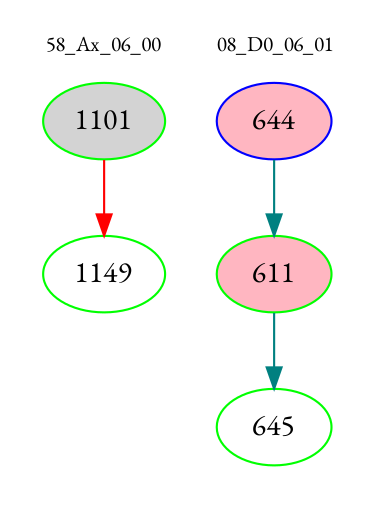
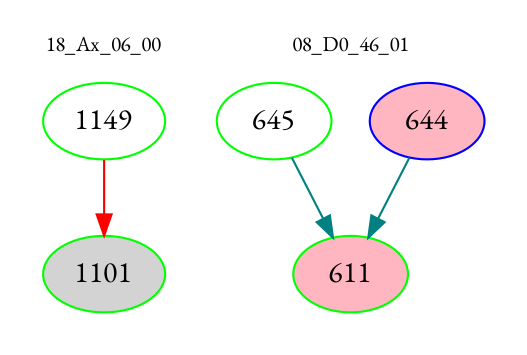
cluster "58_Ax_06_00": label "58_Ax_06_00" -> "18_Ax_06_00"
cluster "08_D0_06_01": label "08_D0_06_01" -> "08_D0_46_01"
edge "1101" -> "1149": reversed
edge "611" -> "645": reversed
